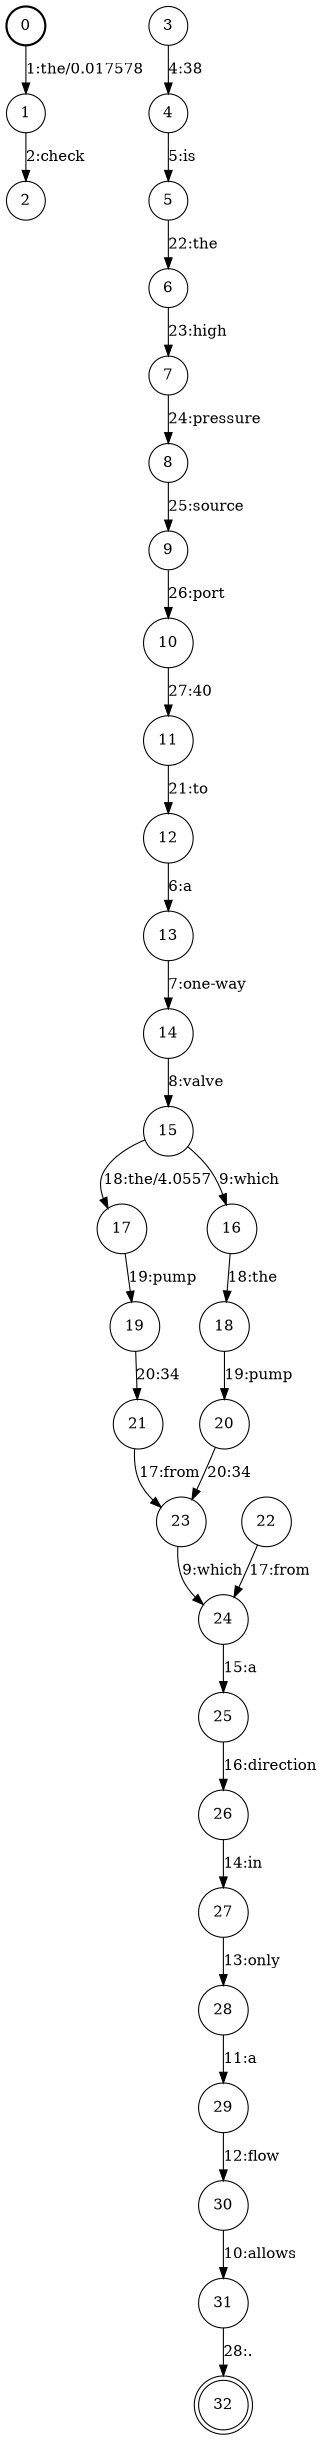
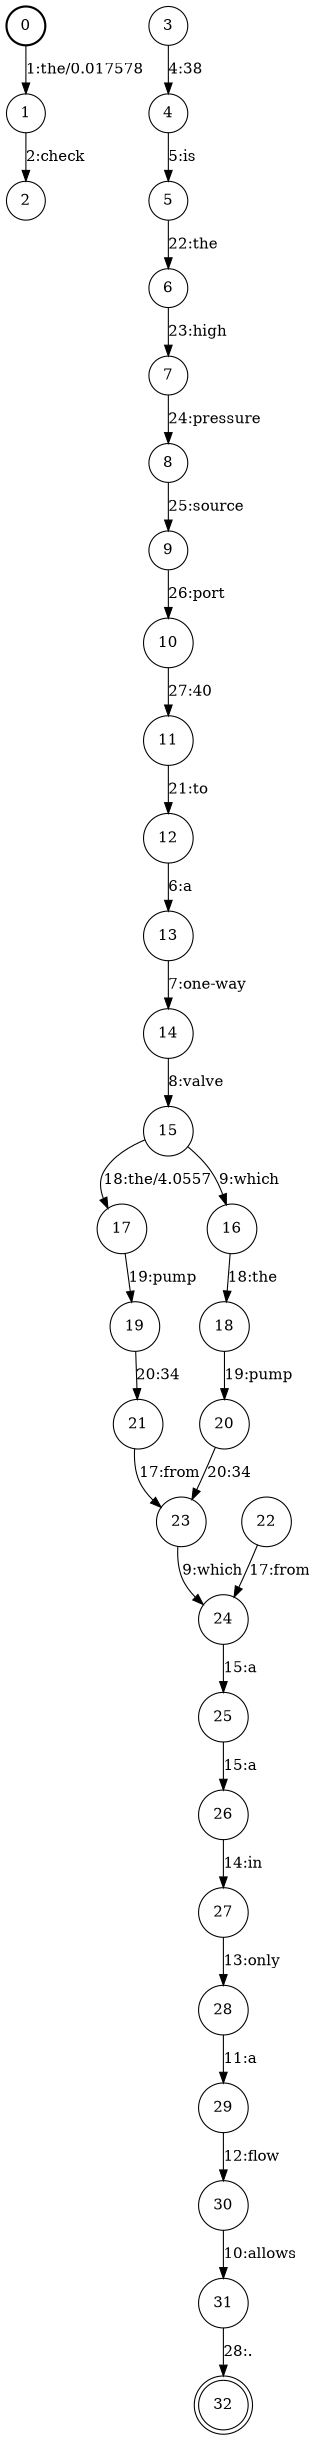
edge "25" -> "26": label "16:direction" -> "15:a"
